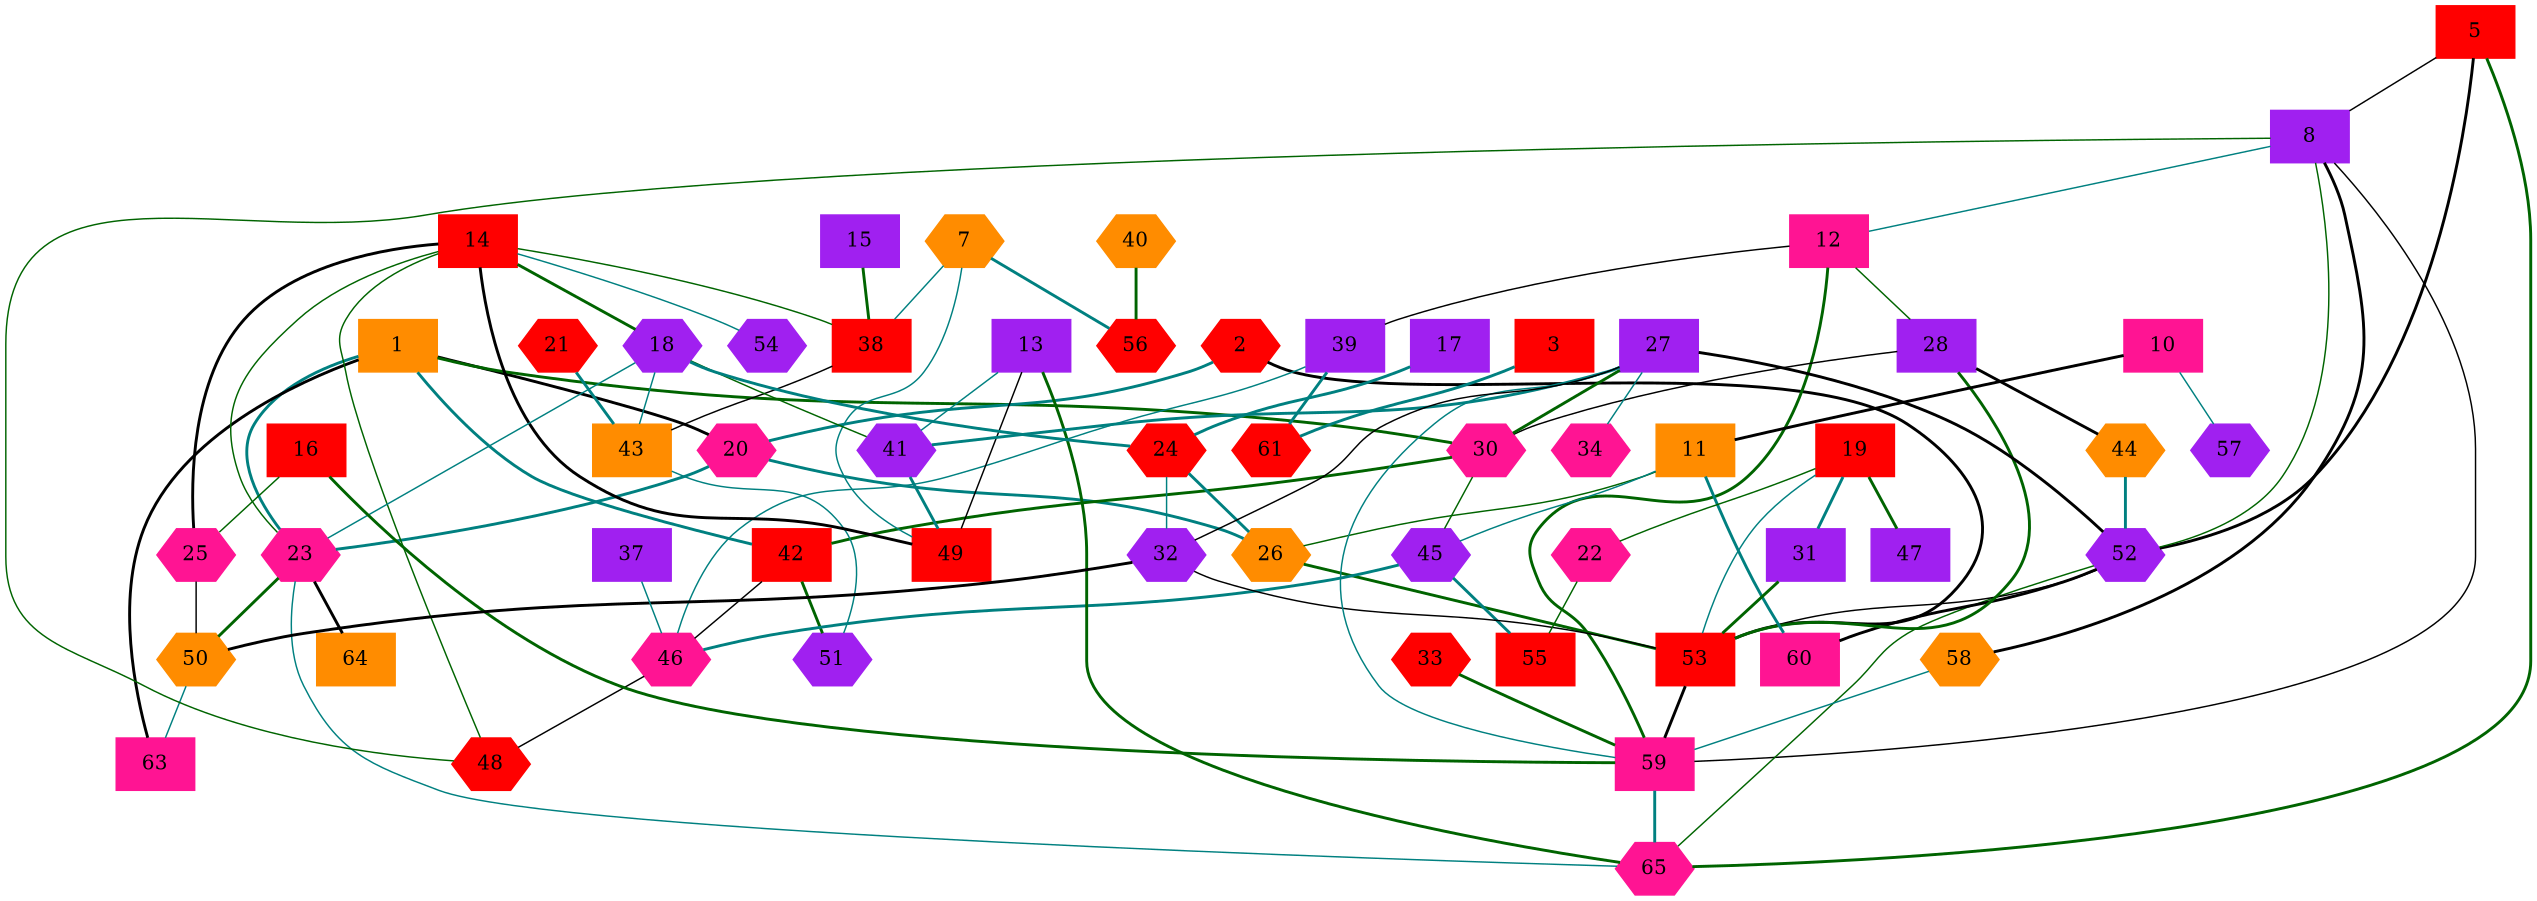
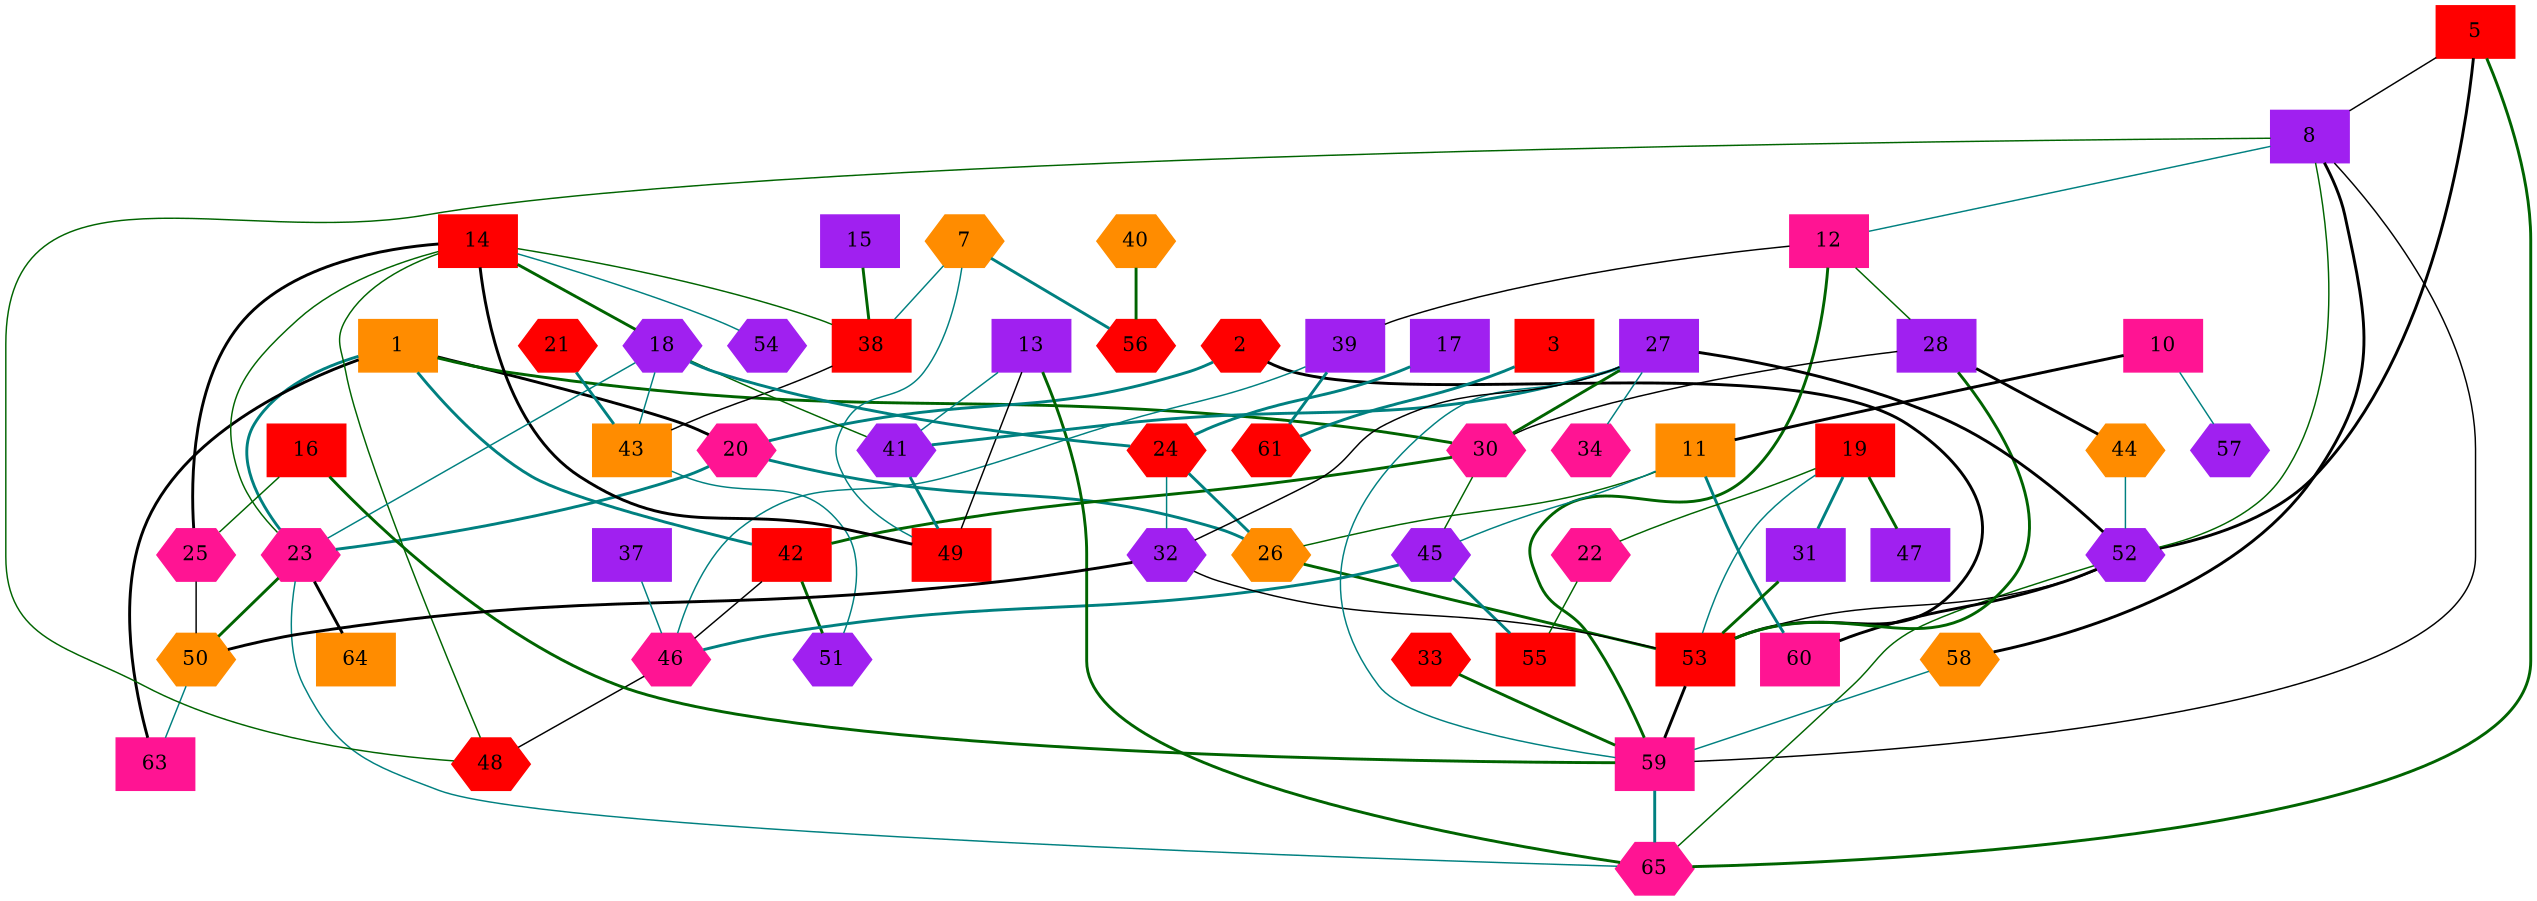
edge "44" -- "52": style bold -> solid
